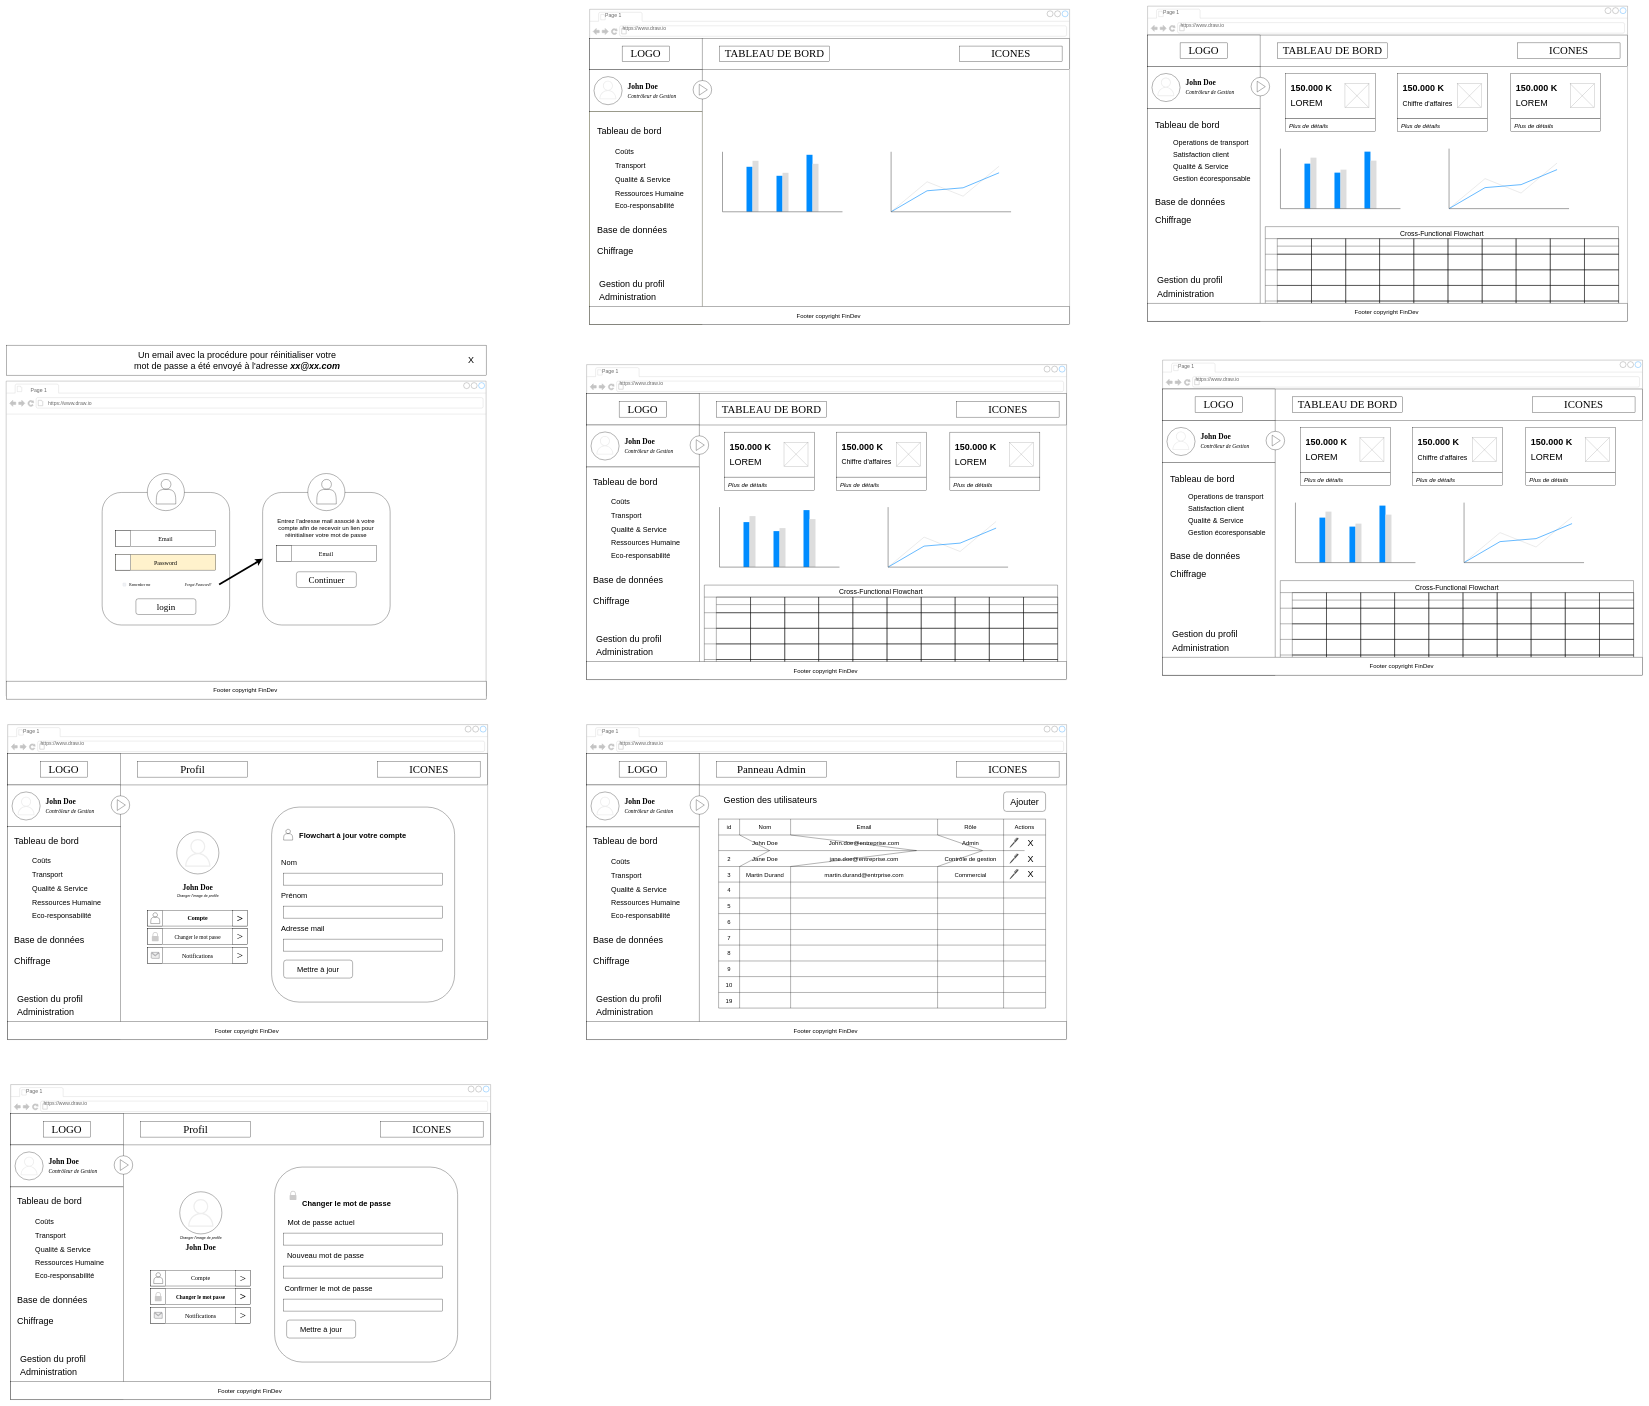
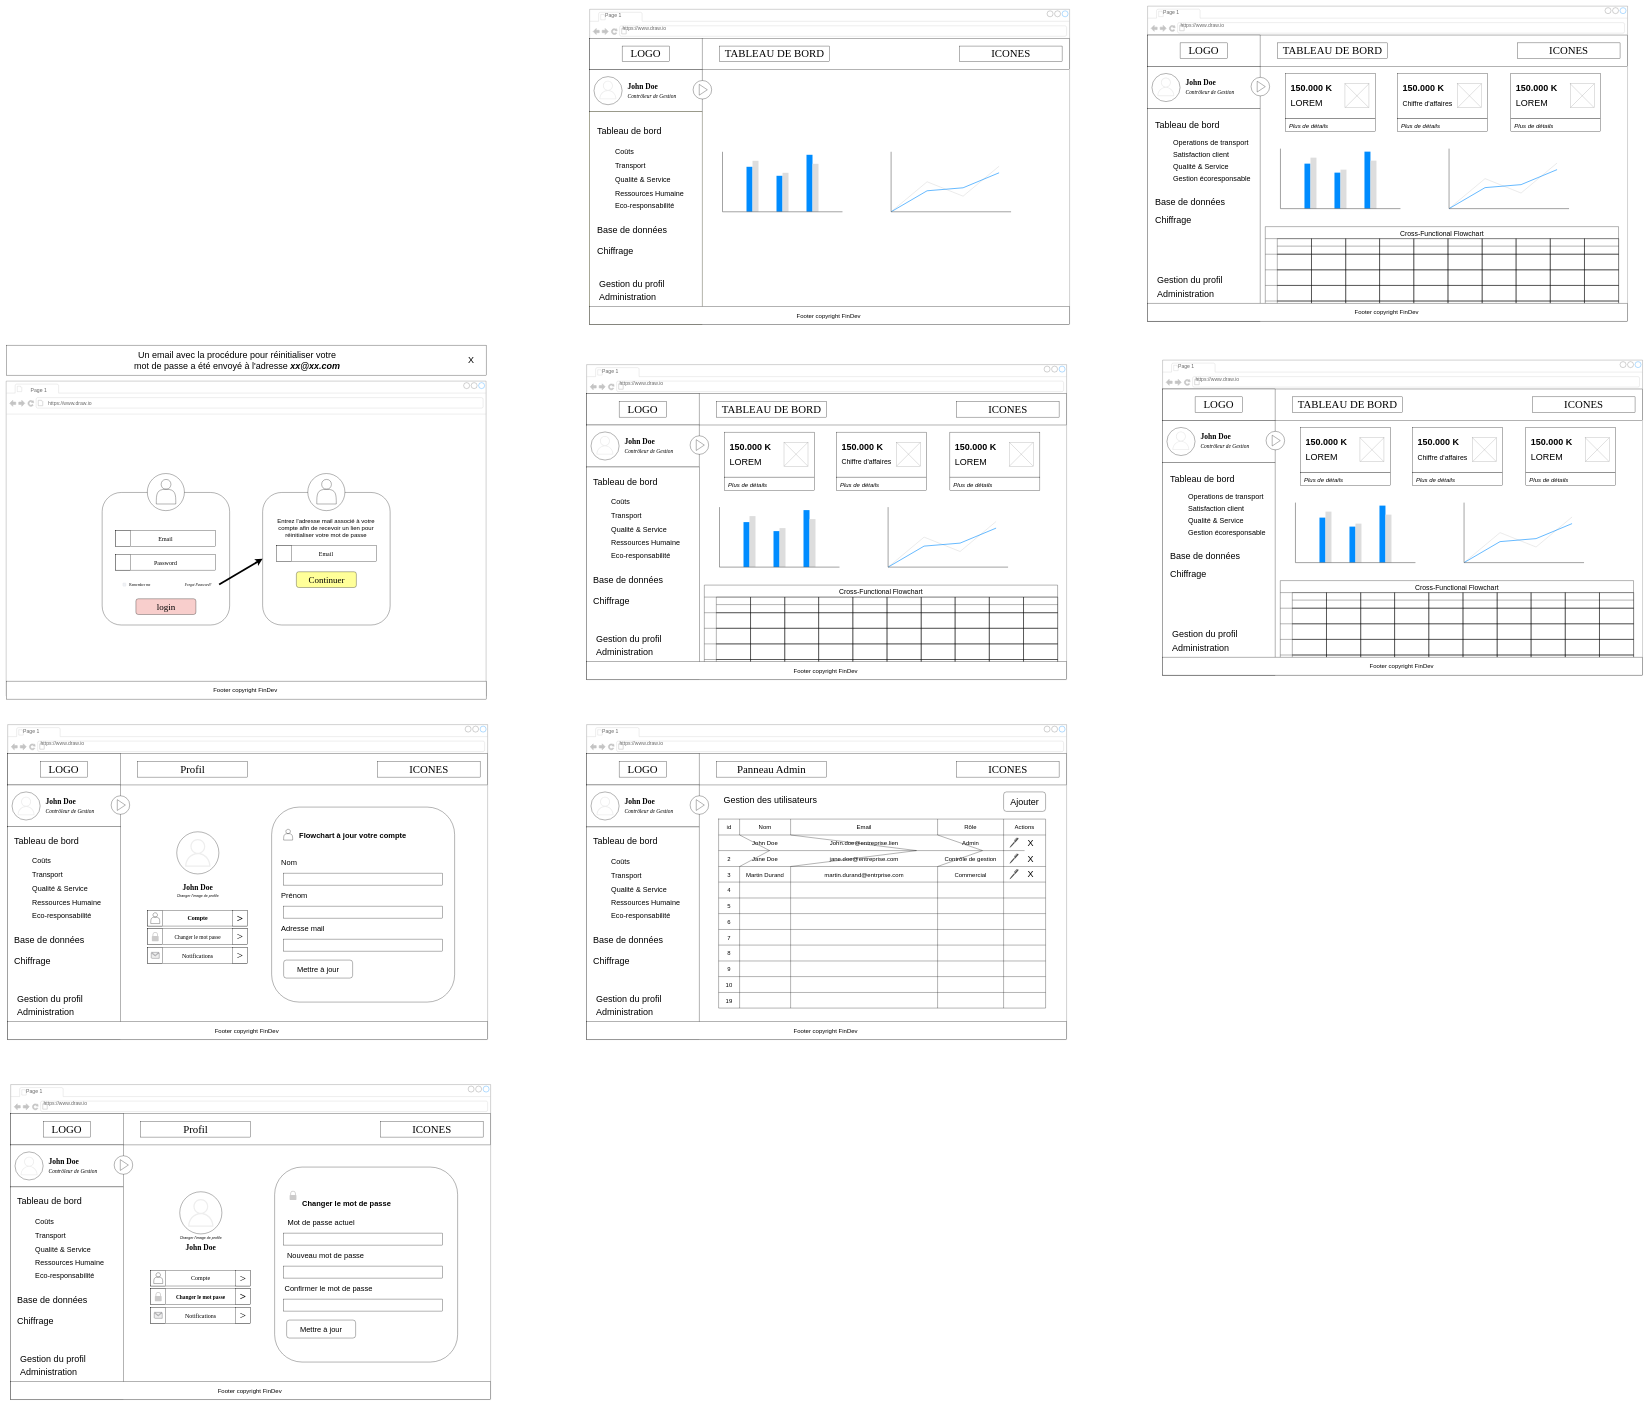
node "Password": fillcolor #fff2cc -> #ffffff
node "Continuer": fillcolor #ffffff -> #ffff99
node "login": fillcolor #ffffff -> #f8cecc
node "John.doe@entreprise.com": label "John.doe@entreprise.com" -> "John.doe@entreprise.lien"
